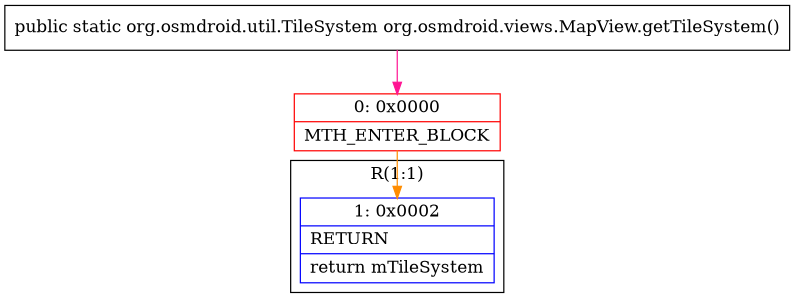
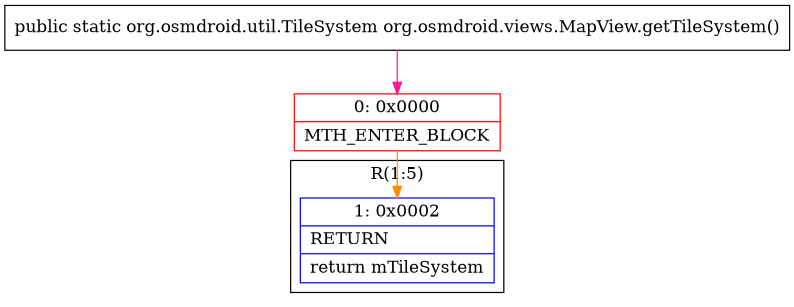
cluster "R(1:1)": label "R(1:1)" -> "R(1:5)"
